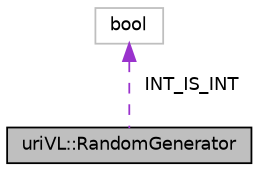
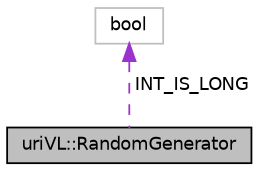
edge "uriVL::RandomGenerator" -> "bool": label " INT_IS_INT" -> " INT_IS_LONG"
